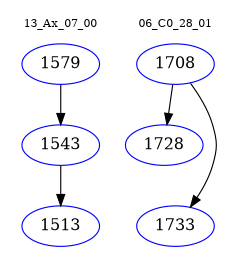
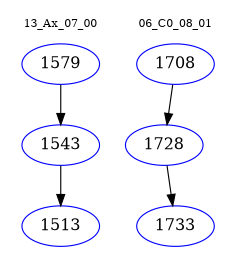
cluster "06_C0_28_01": label "06_C0_28_01" -> "06_C0_08_01"
edge "1708" -> "1733": now "1728" -> "1733"
